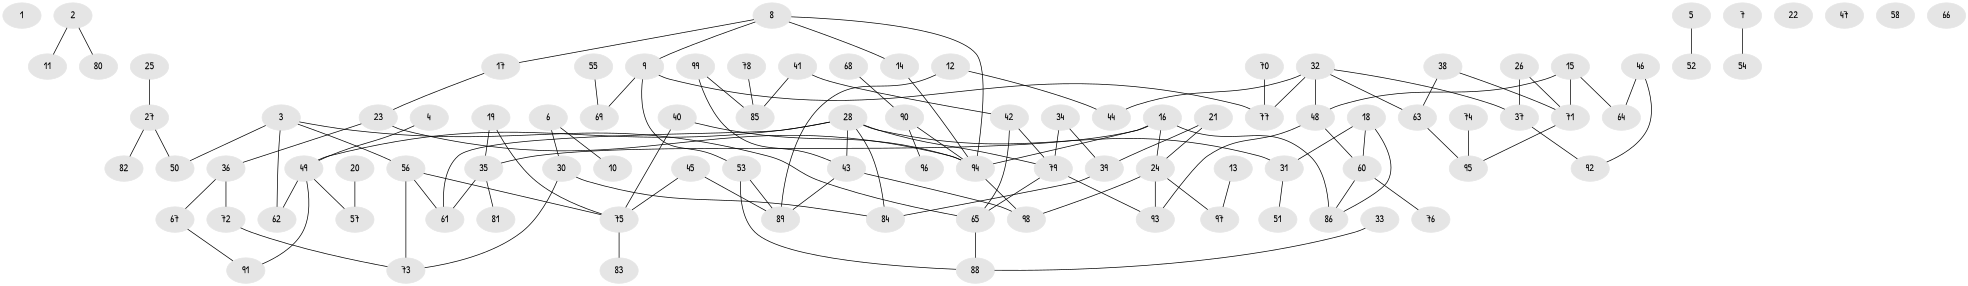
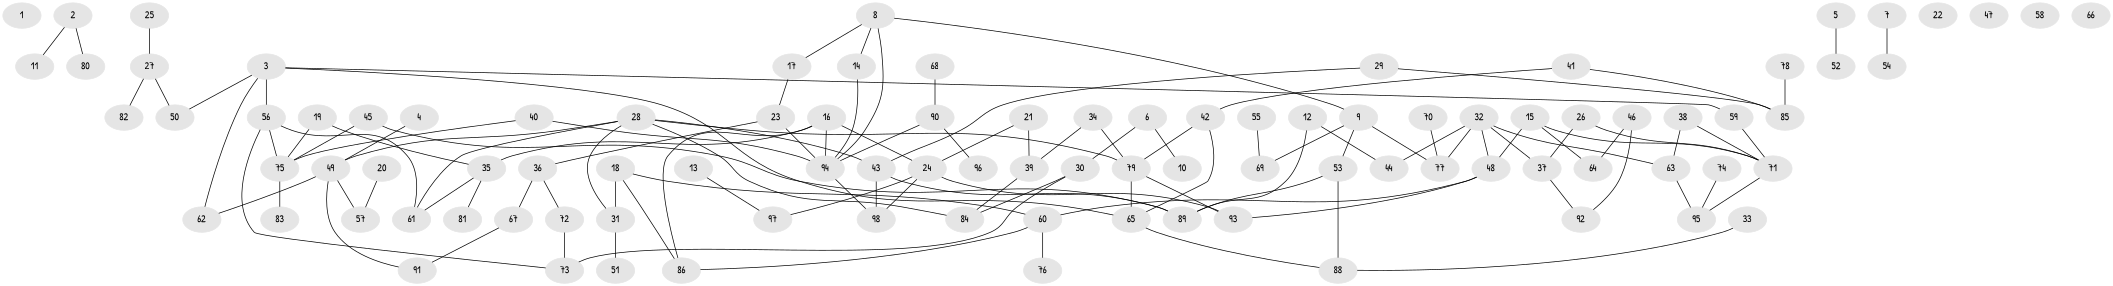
node "99": label "99" -> "29"
node "59": added
